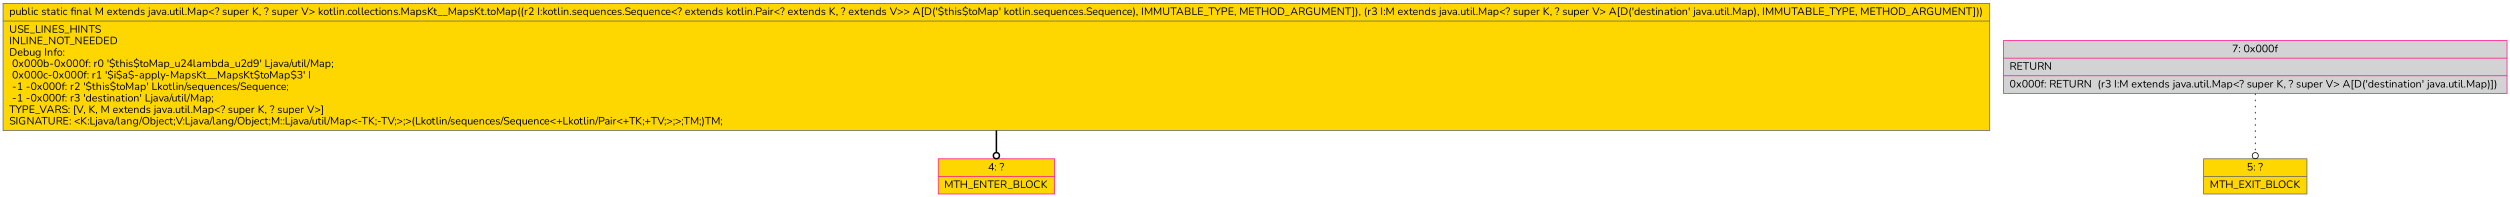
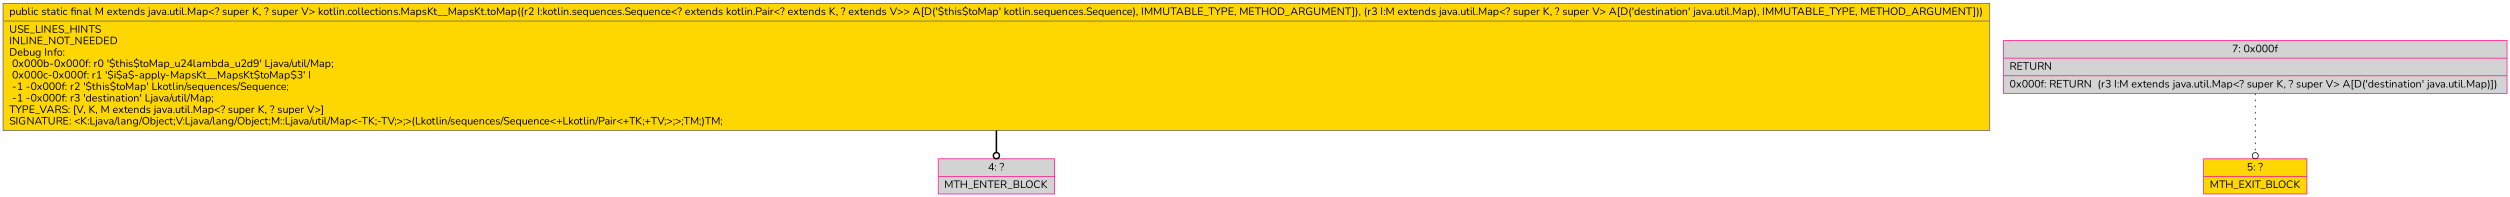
node "4: ?": fillcolor gold -> lightgrey
node "5: ?": color gray40 -> deeppink
